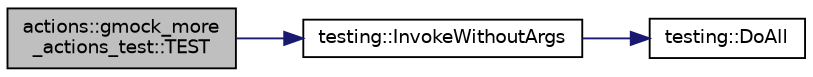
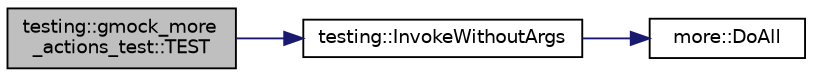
node "actions::gmock_more _actions_test::TEST": label "actions::gmock_more _actions_test::TEST" -> "testing::gmock_more _actions_test::TEST"
node "testing::DoAll": label "testing::DoAll" -> "more::DoAll"
